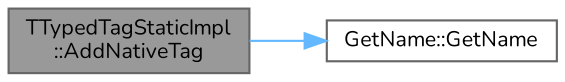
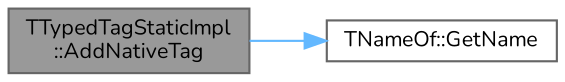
node "GetName::GetName": label "GetName::GetName" -> "TNameOf::GetName"
